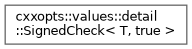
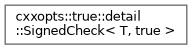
node "cxxopts::values::detail ::SignedCheck< T, true >": label "cxxopts::values::detail ::SignedCheck< T, true >" -> "cxxopts::true::detail ::SignedCheck< T, true >"
